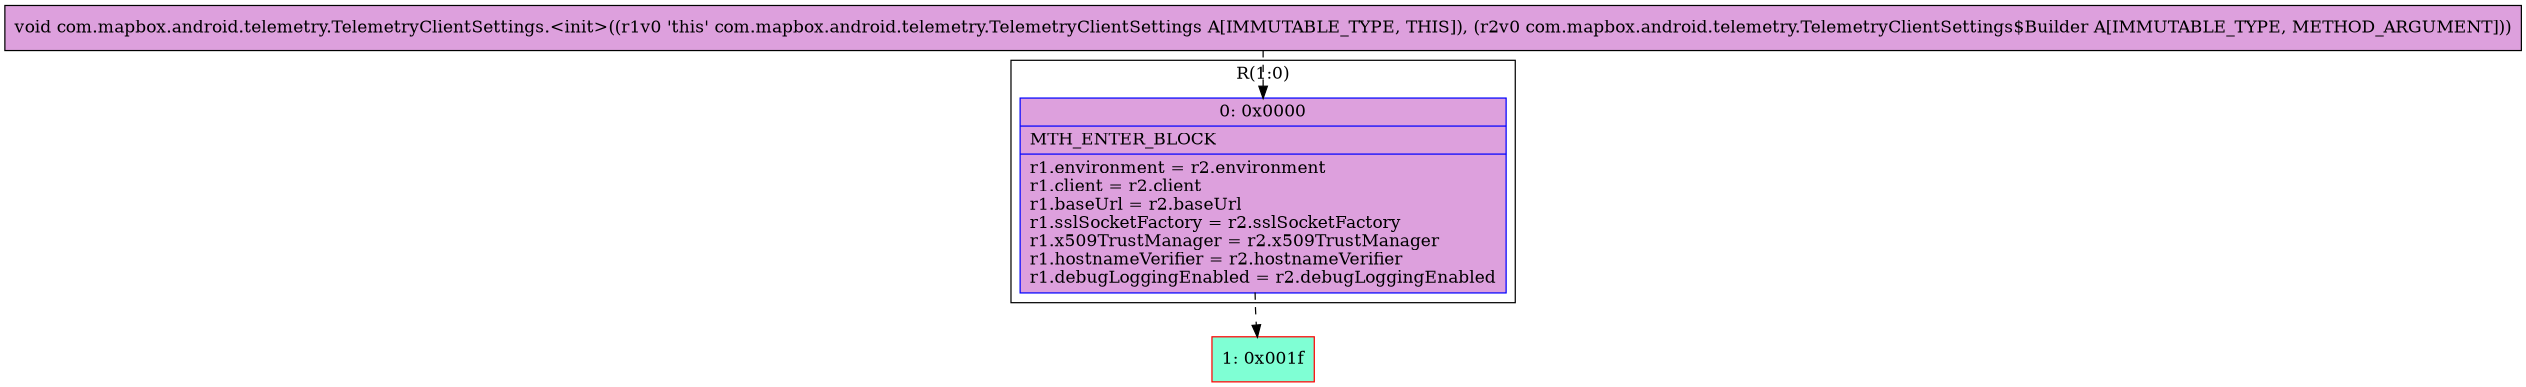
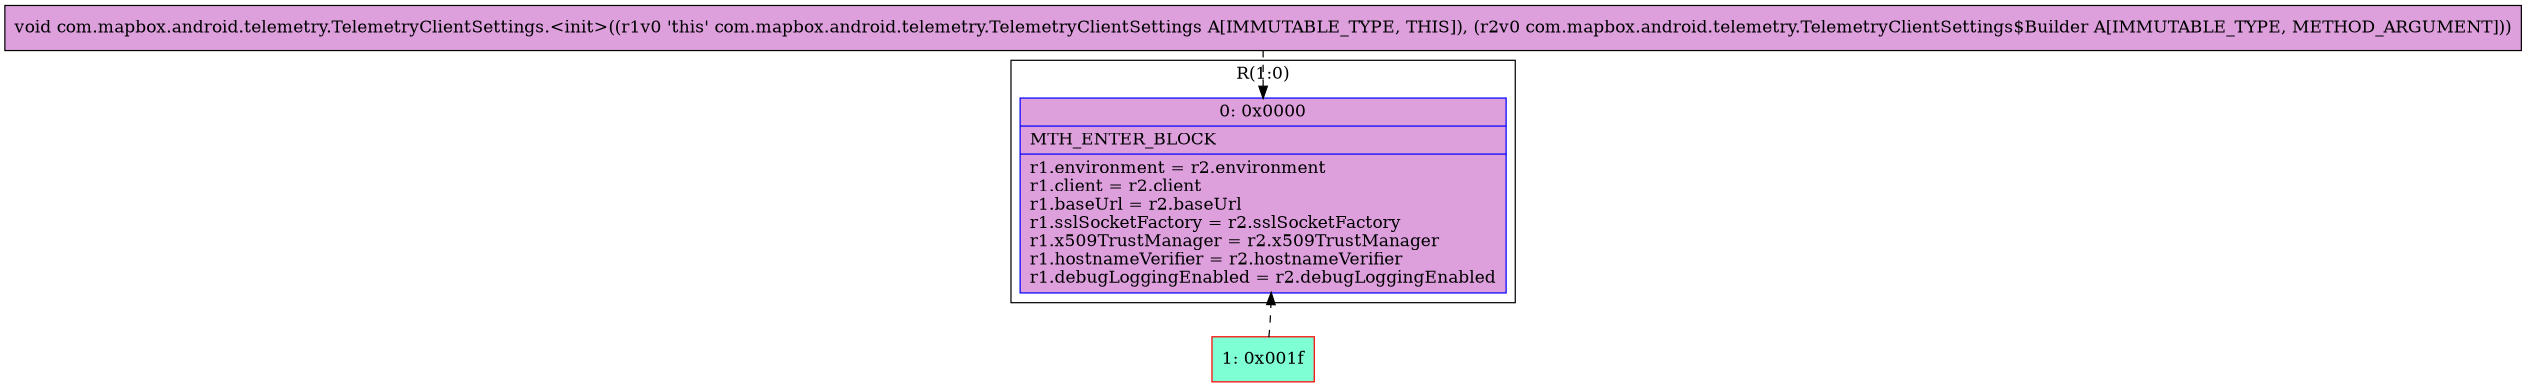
edge "0: 0x0000" -> "1: 0x001f": reversed
